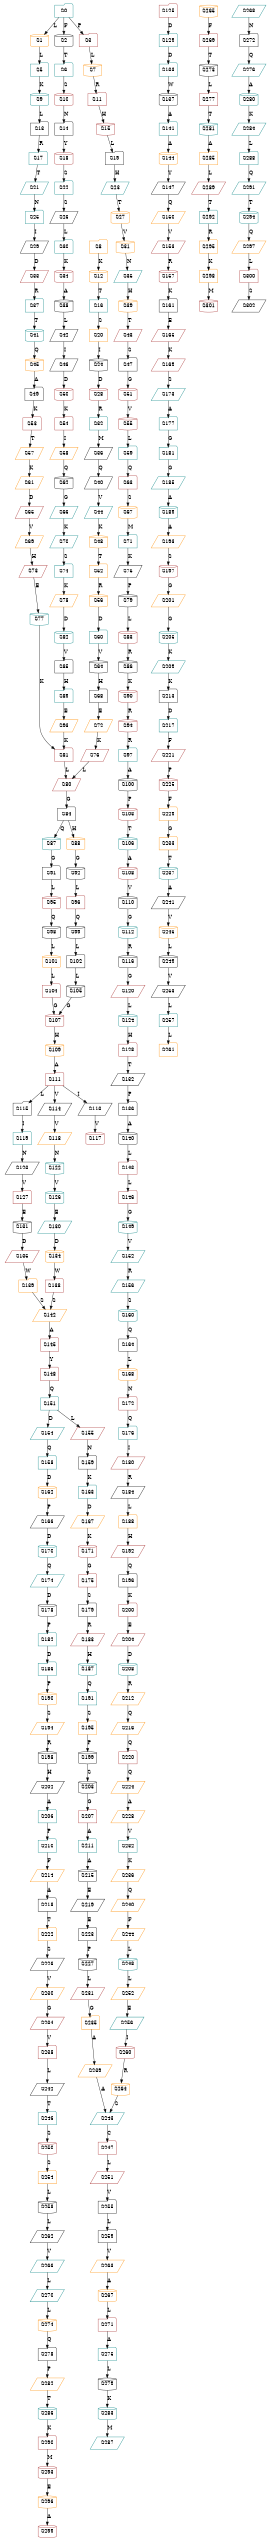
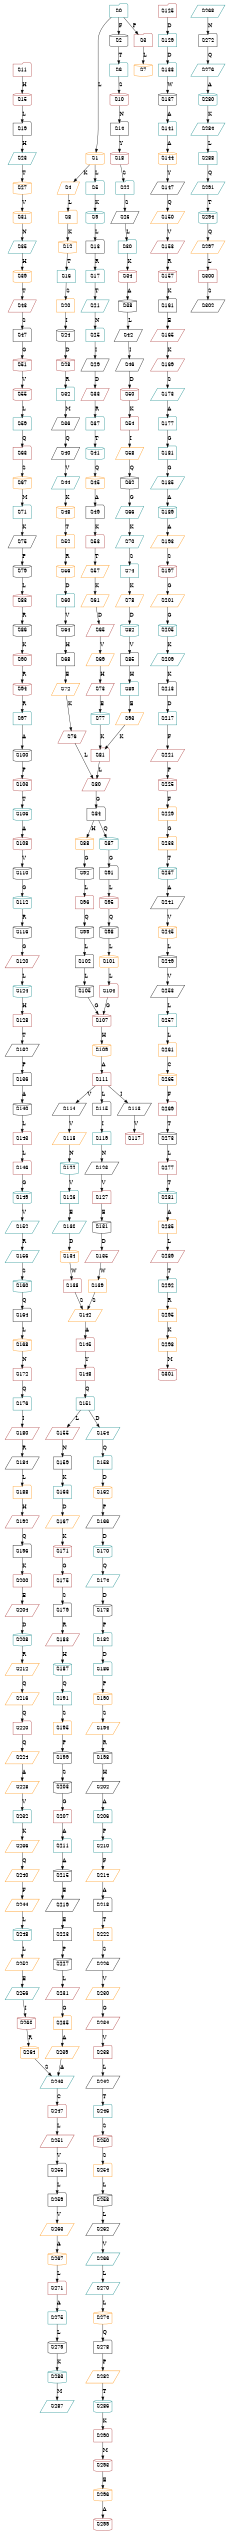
edge "S7" -> "S11": removed, label "R"
node "S4": added
edge "S261" -> "S265": added, label "C"
node "S126": shape cylinder -> folder
